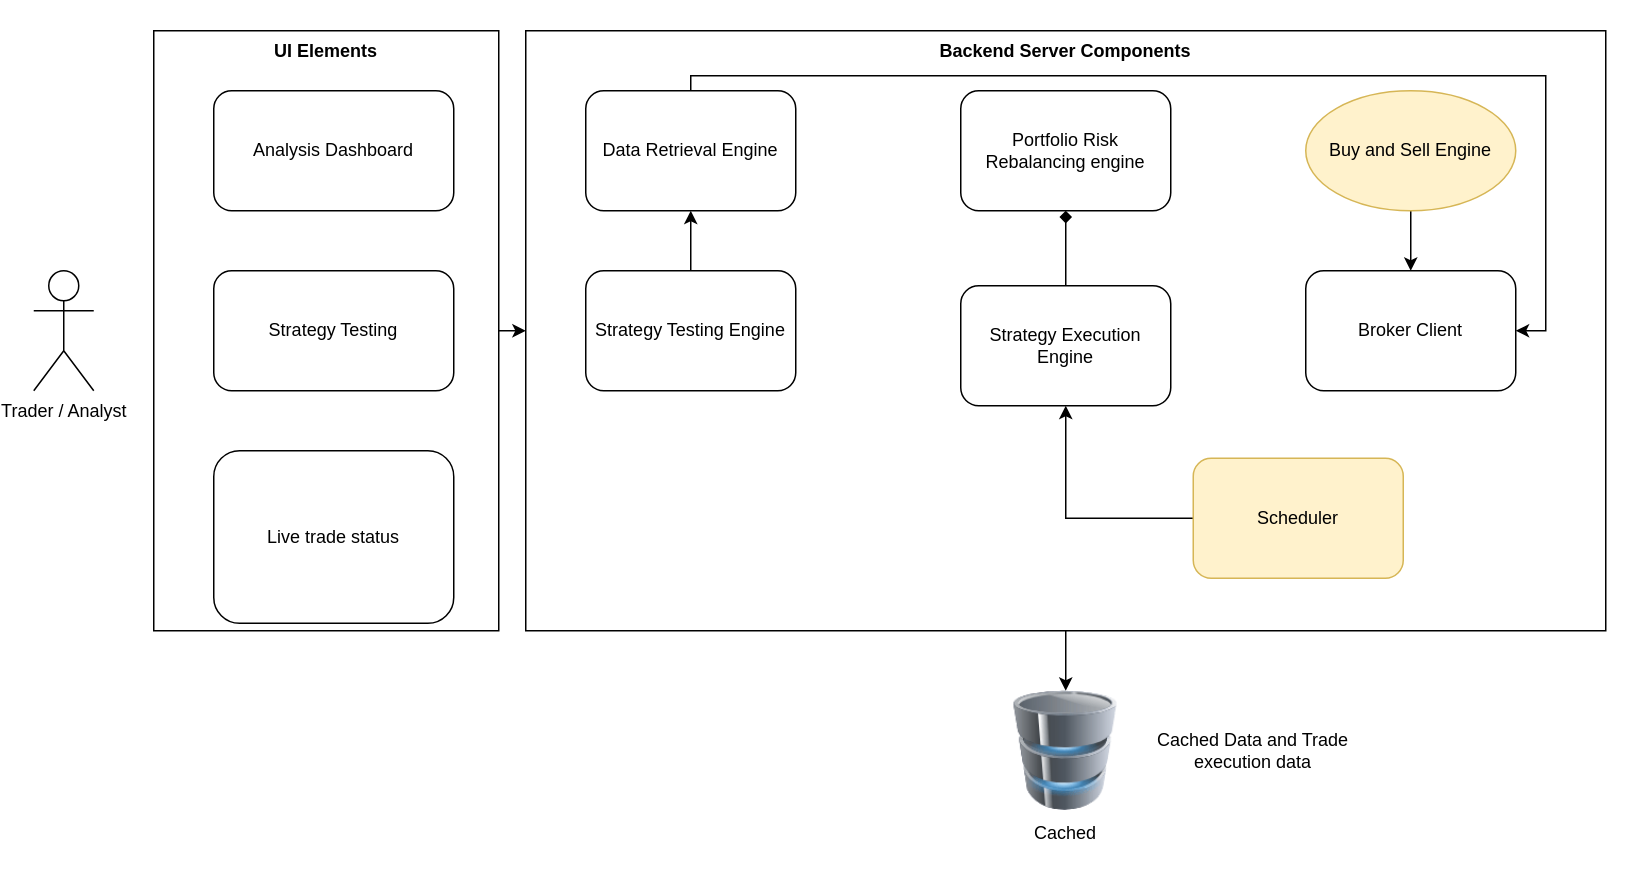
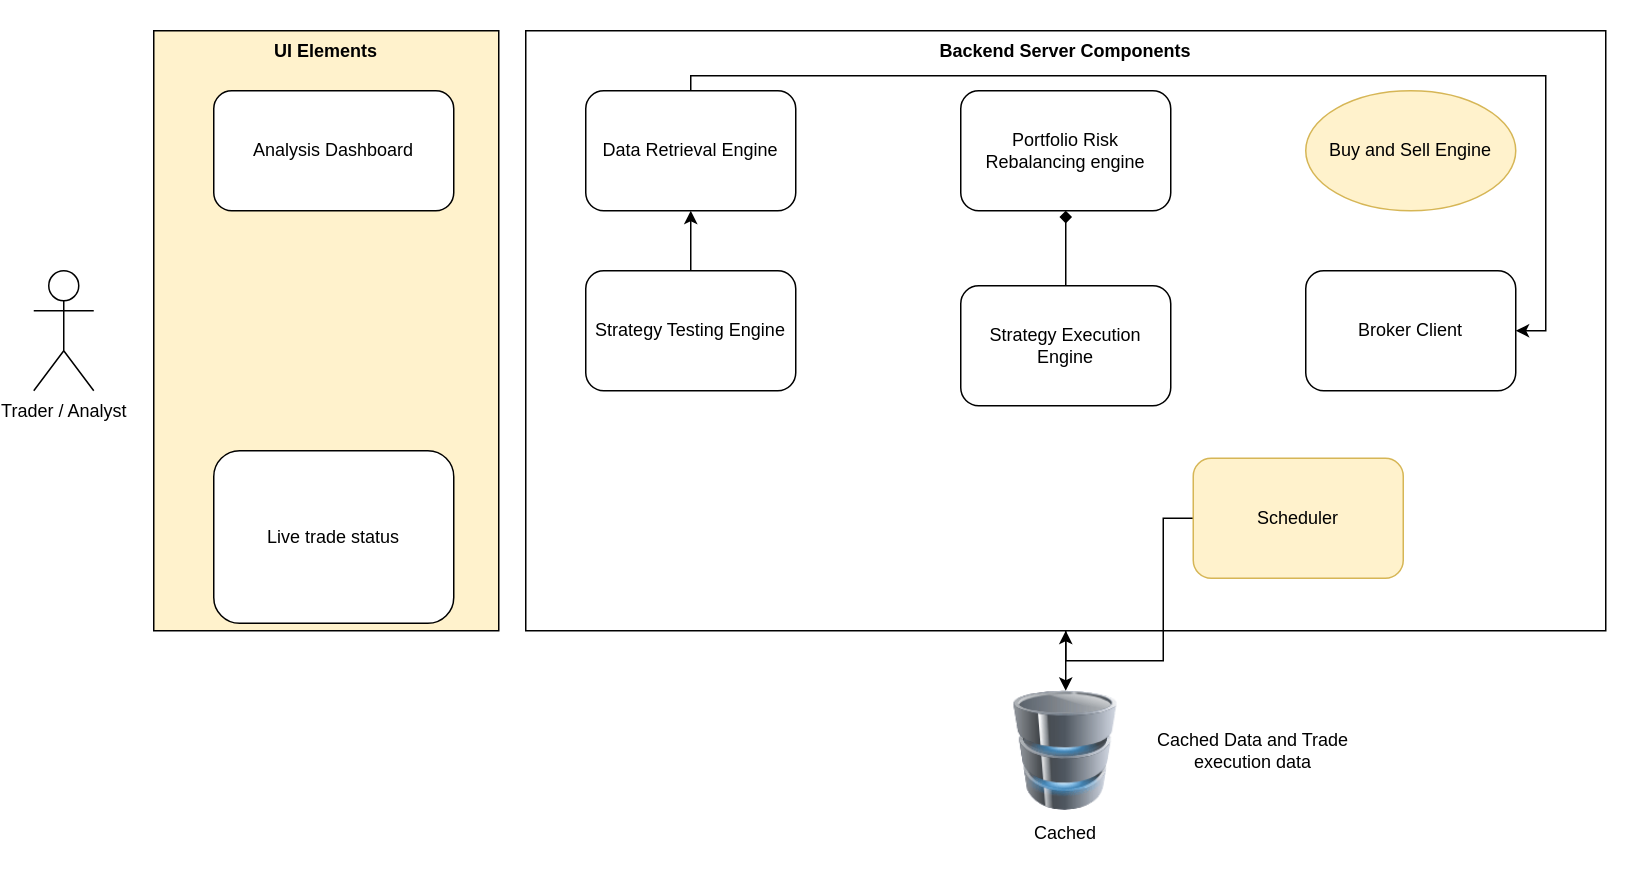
node "UI Elements": fillcolor #ffffff -> #fff2cc
edge "Buy and Sell Engine" -> "Broker Client": removed
node "Strategy Testing": removed
edge "UI Elements" -> "Backend Server Components": removed
edge "Scheduler" -> "Strategy Execution Engine": now "Scheduler" -> "Backend Server Components"
